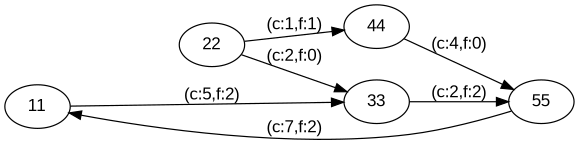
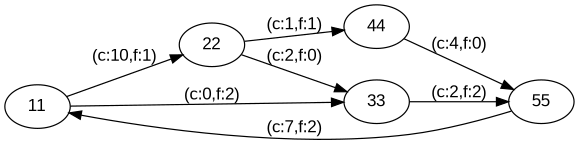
edge "11" -> "22": added, label "(c:10,f:1)"
edge "11" -> "33": label "(c:5,f:2)" -> "(c:0,f:2)"
